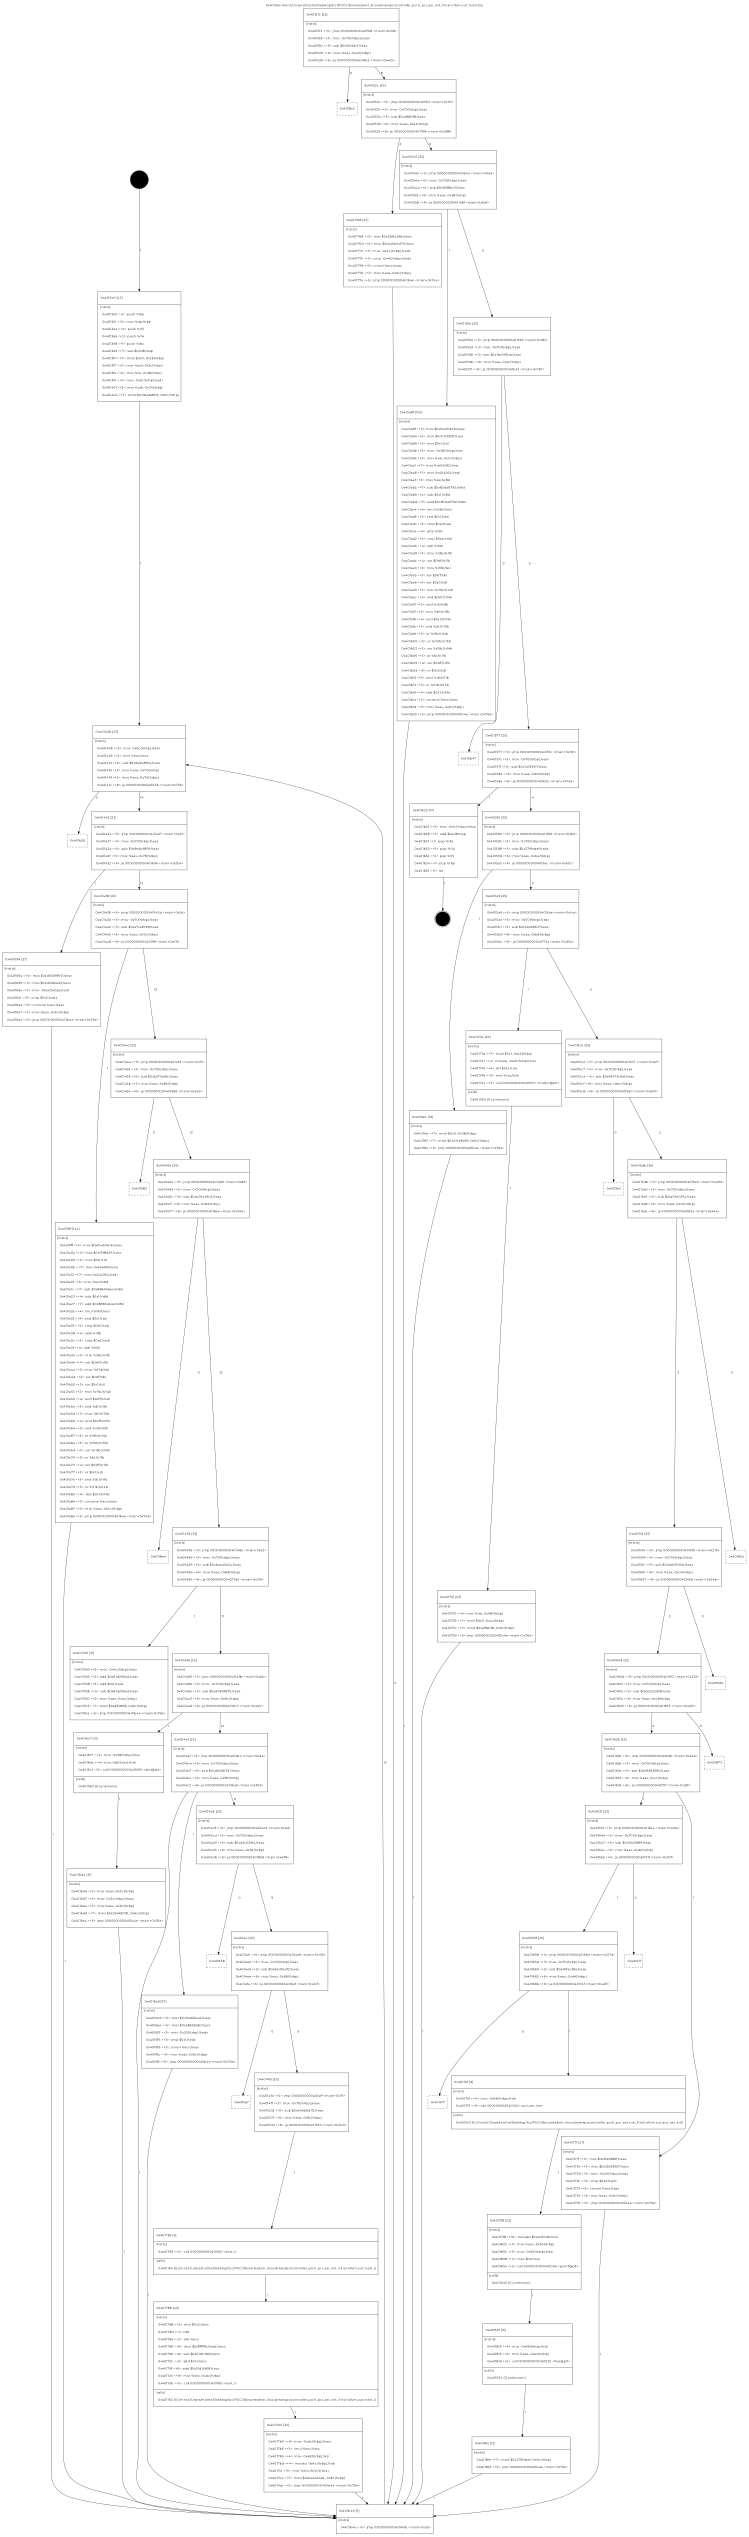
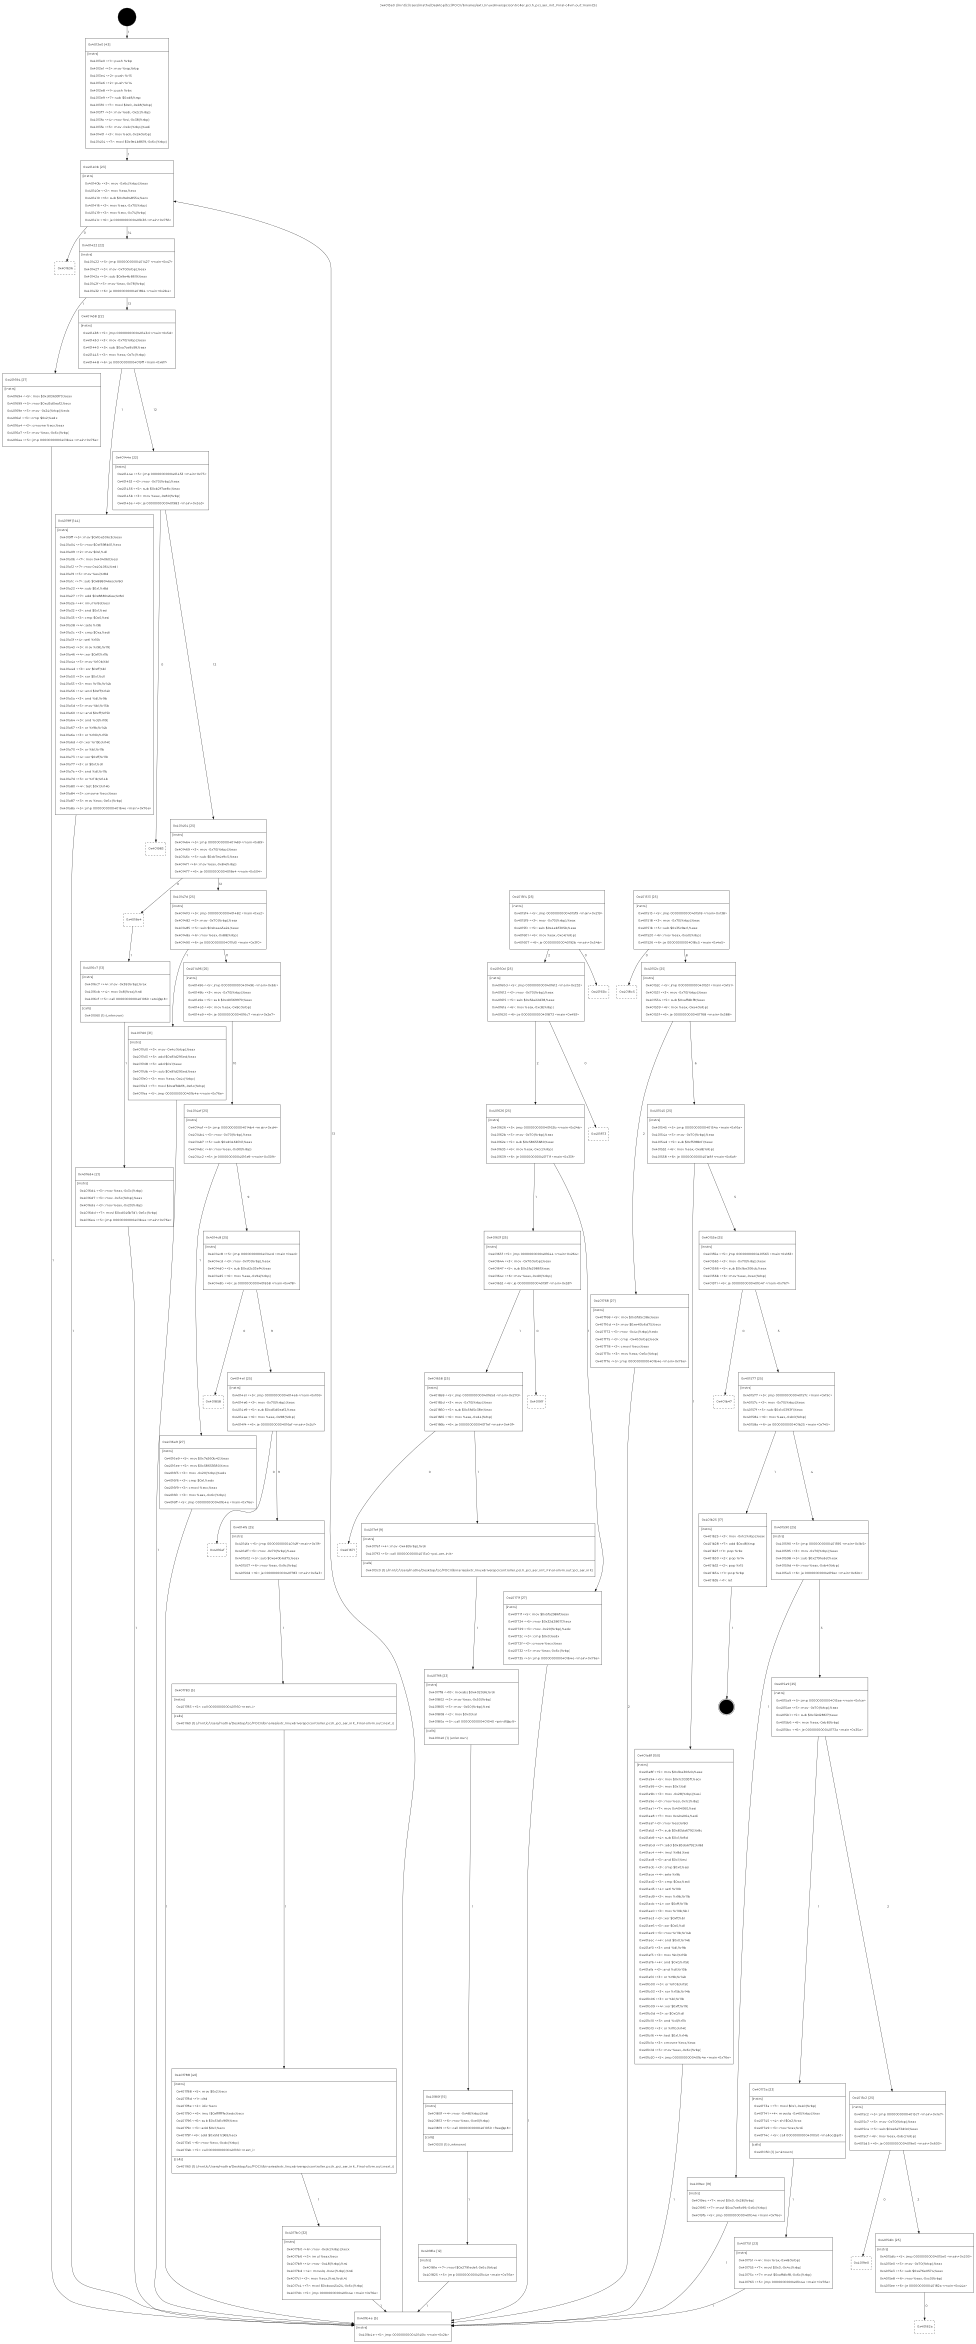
edge "0x4015db [25]" -> "0x4015f4 [25]": removed, label "2"
edge "0x401496 [25]" -> "0x4016c7 [13]": now "0x4018e4" -> "0x4016c7 [13]"
edge "0x4014af [25]" -> "0x401b4e [5]": now "0x4017d0 [31]" -> "0x401b4e [5]"
